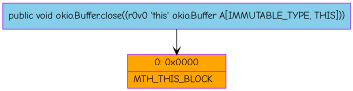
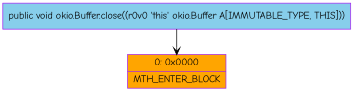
node "0: 0x0000": text "MTH_THIS_BLOCK" -> "MTH_ENTER_BLOCK"
